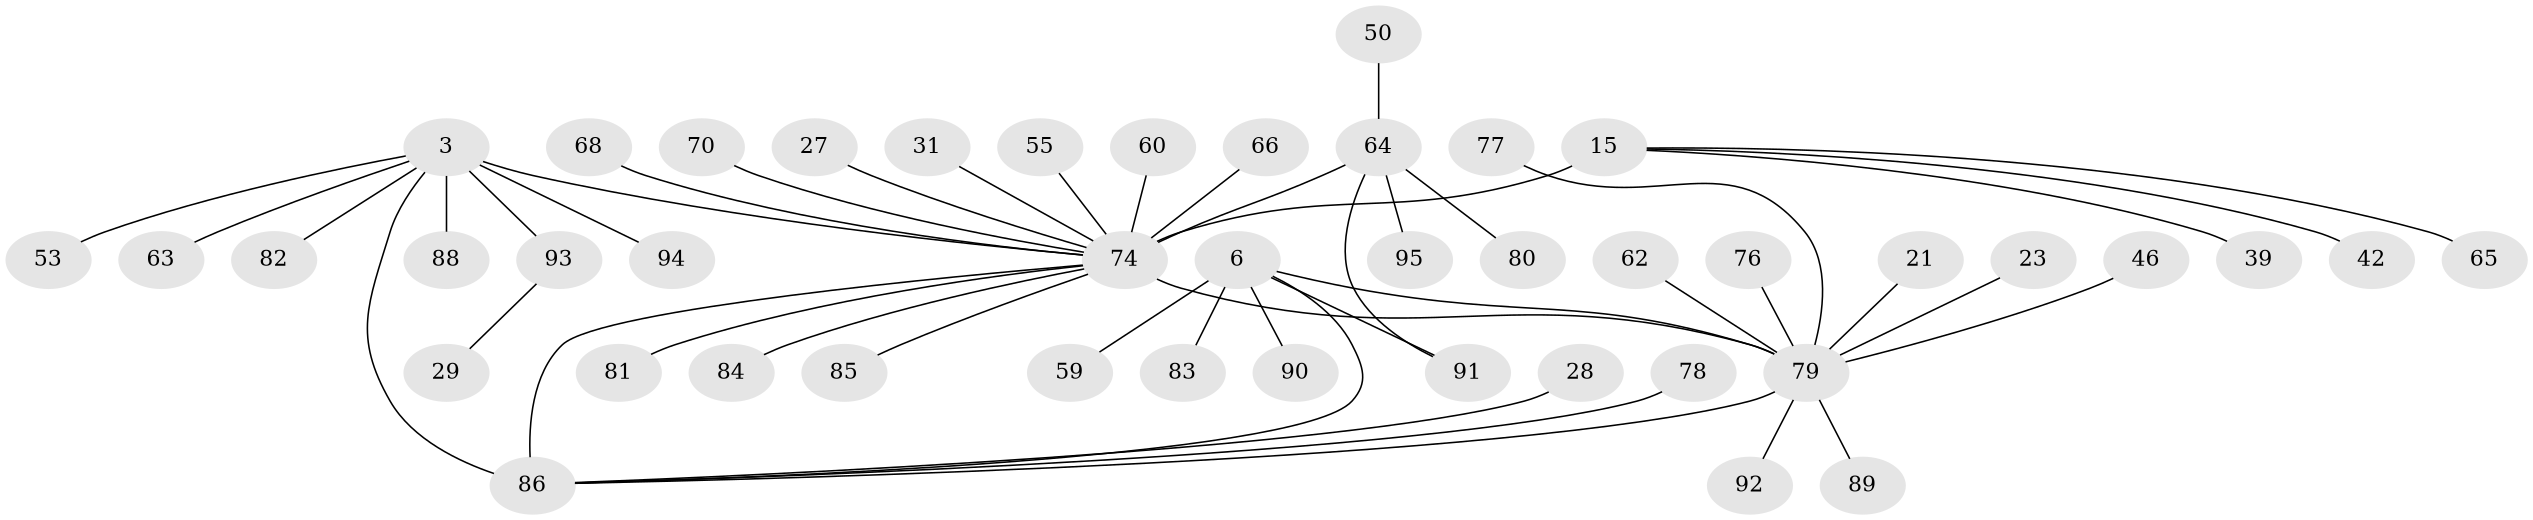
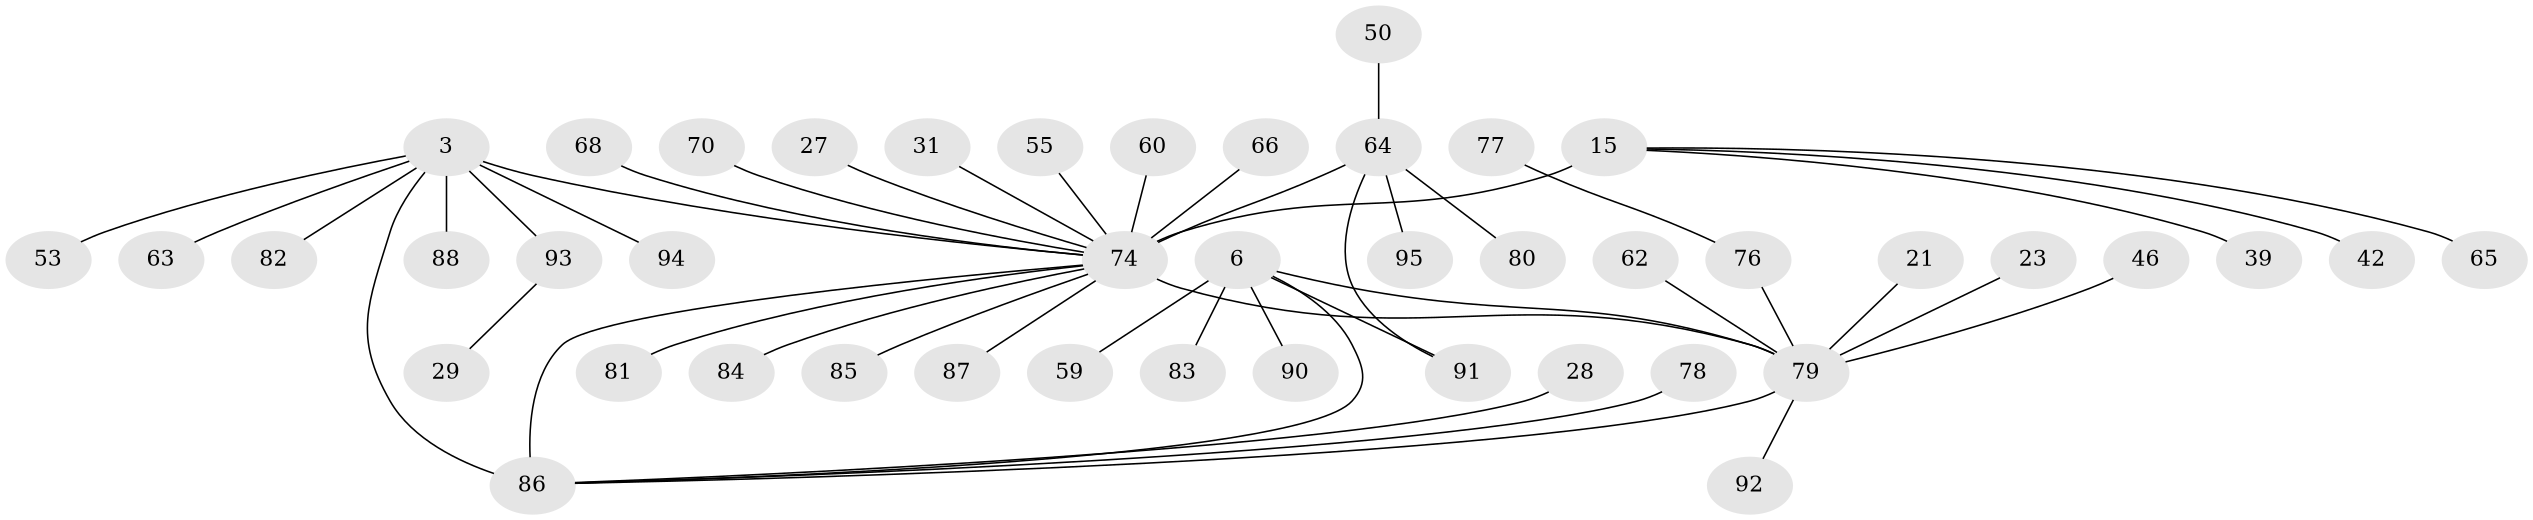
edge "77" -- "79": now "77" -- "76"
node "87": added
node "89": removed
